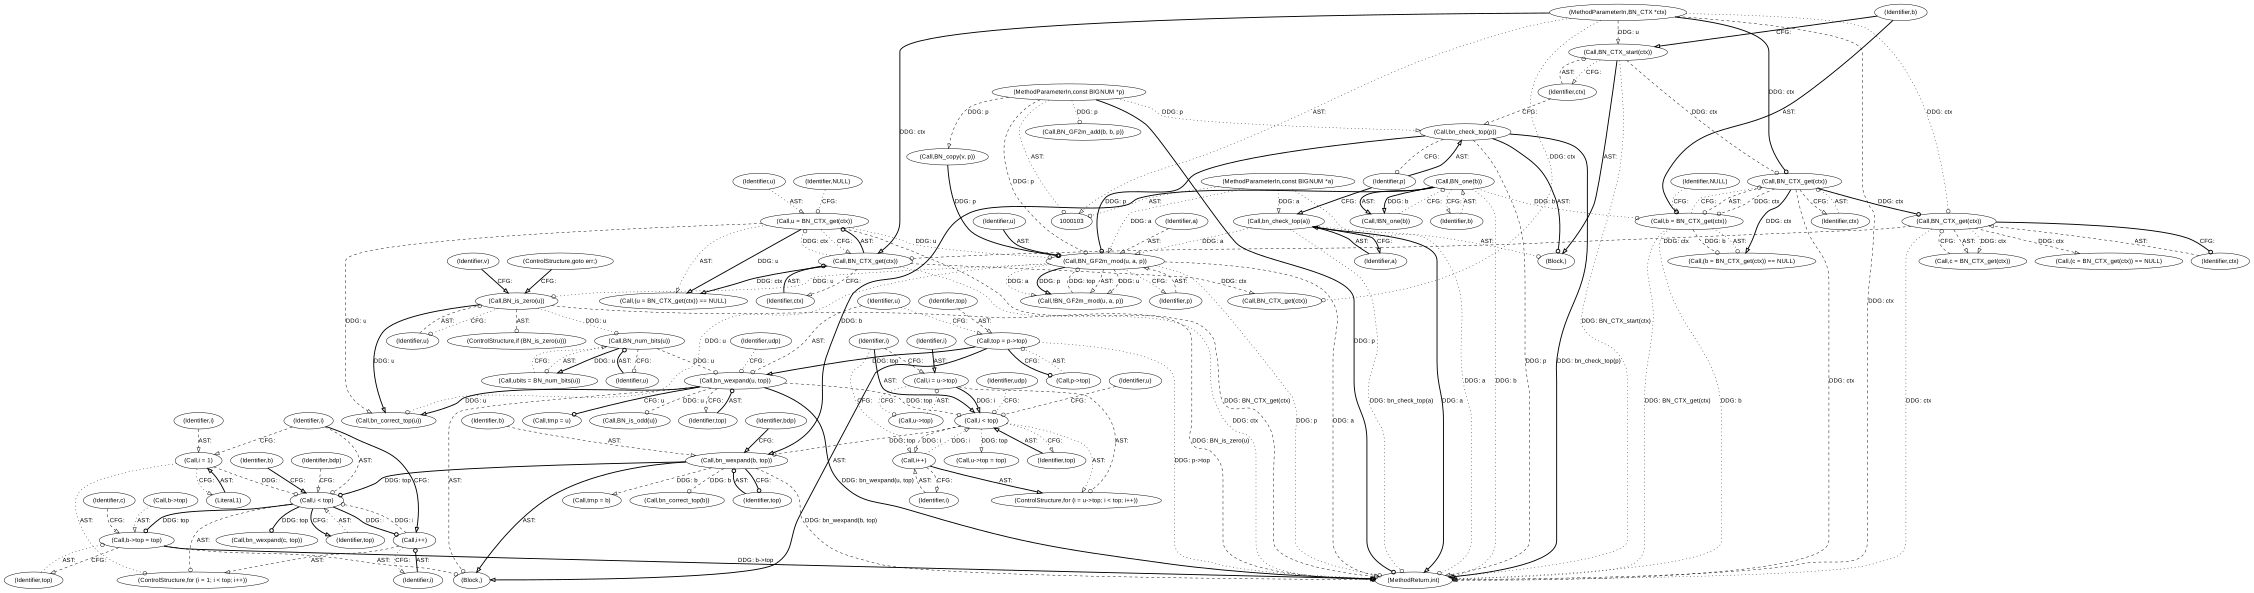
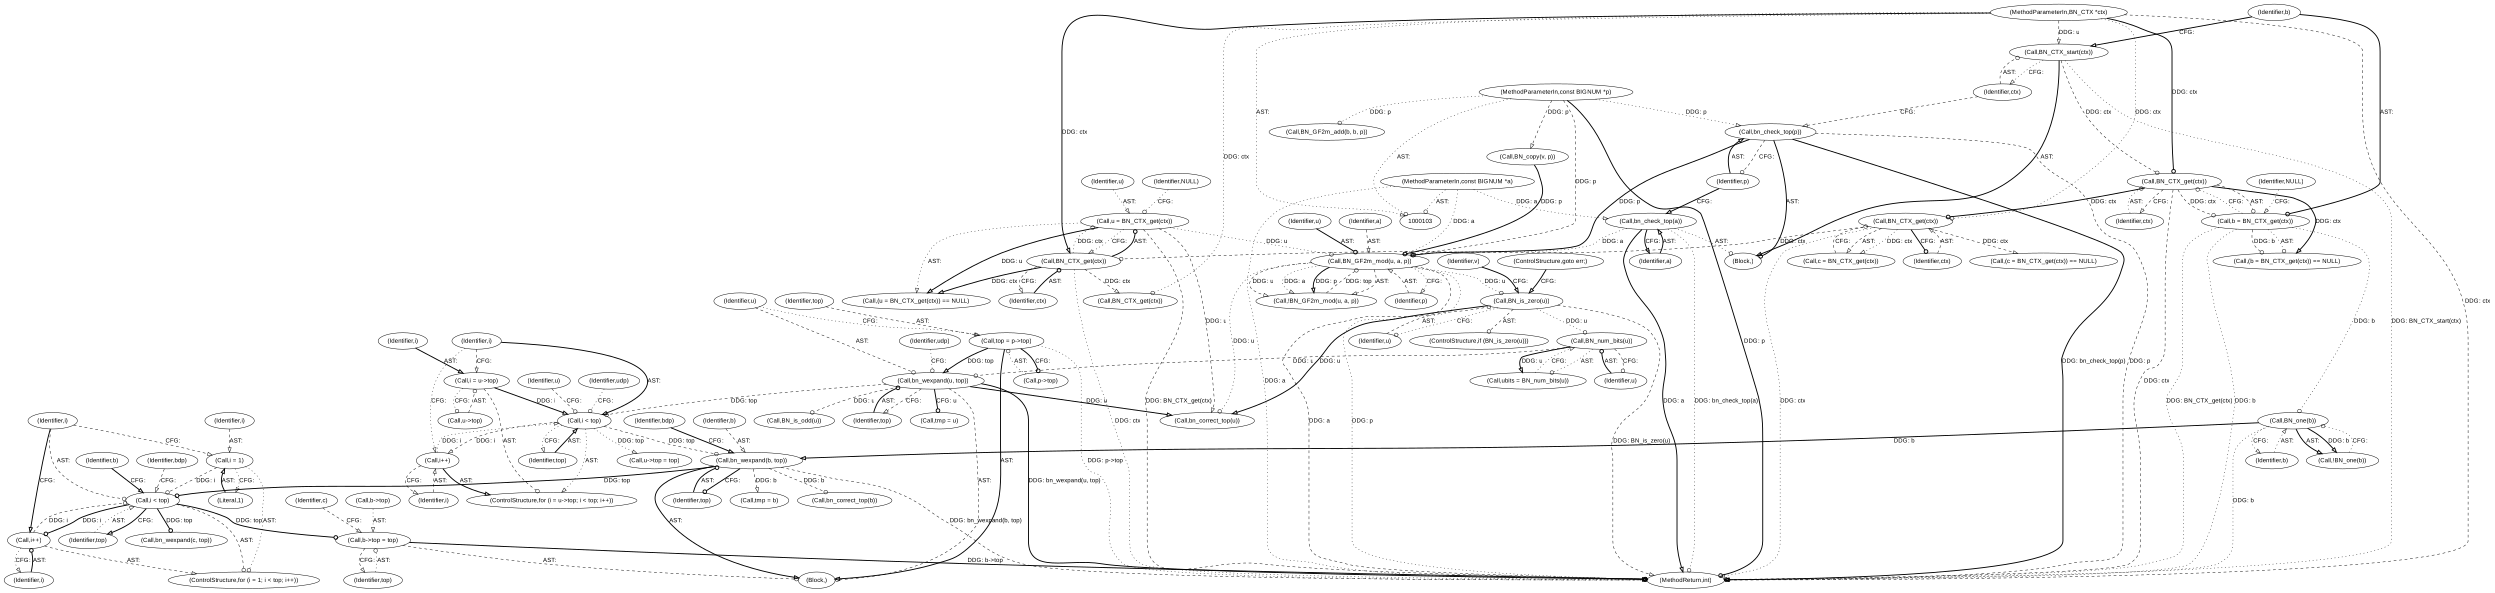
edge "(Call,BN_one(b))" -> "(Call,b = BN_CTX_get(ctx))": reversed
edge "(Call,u->top)" -> "(Call,i = u->top)": style dotted -> dashed
